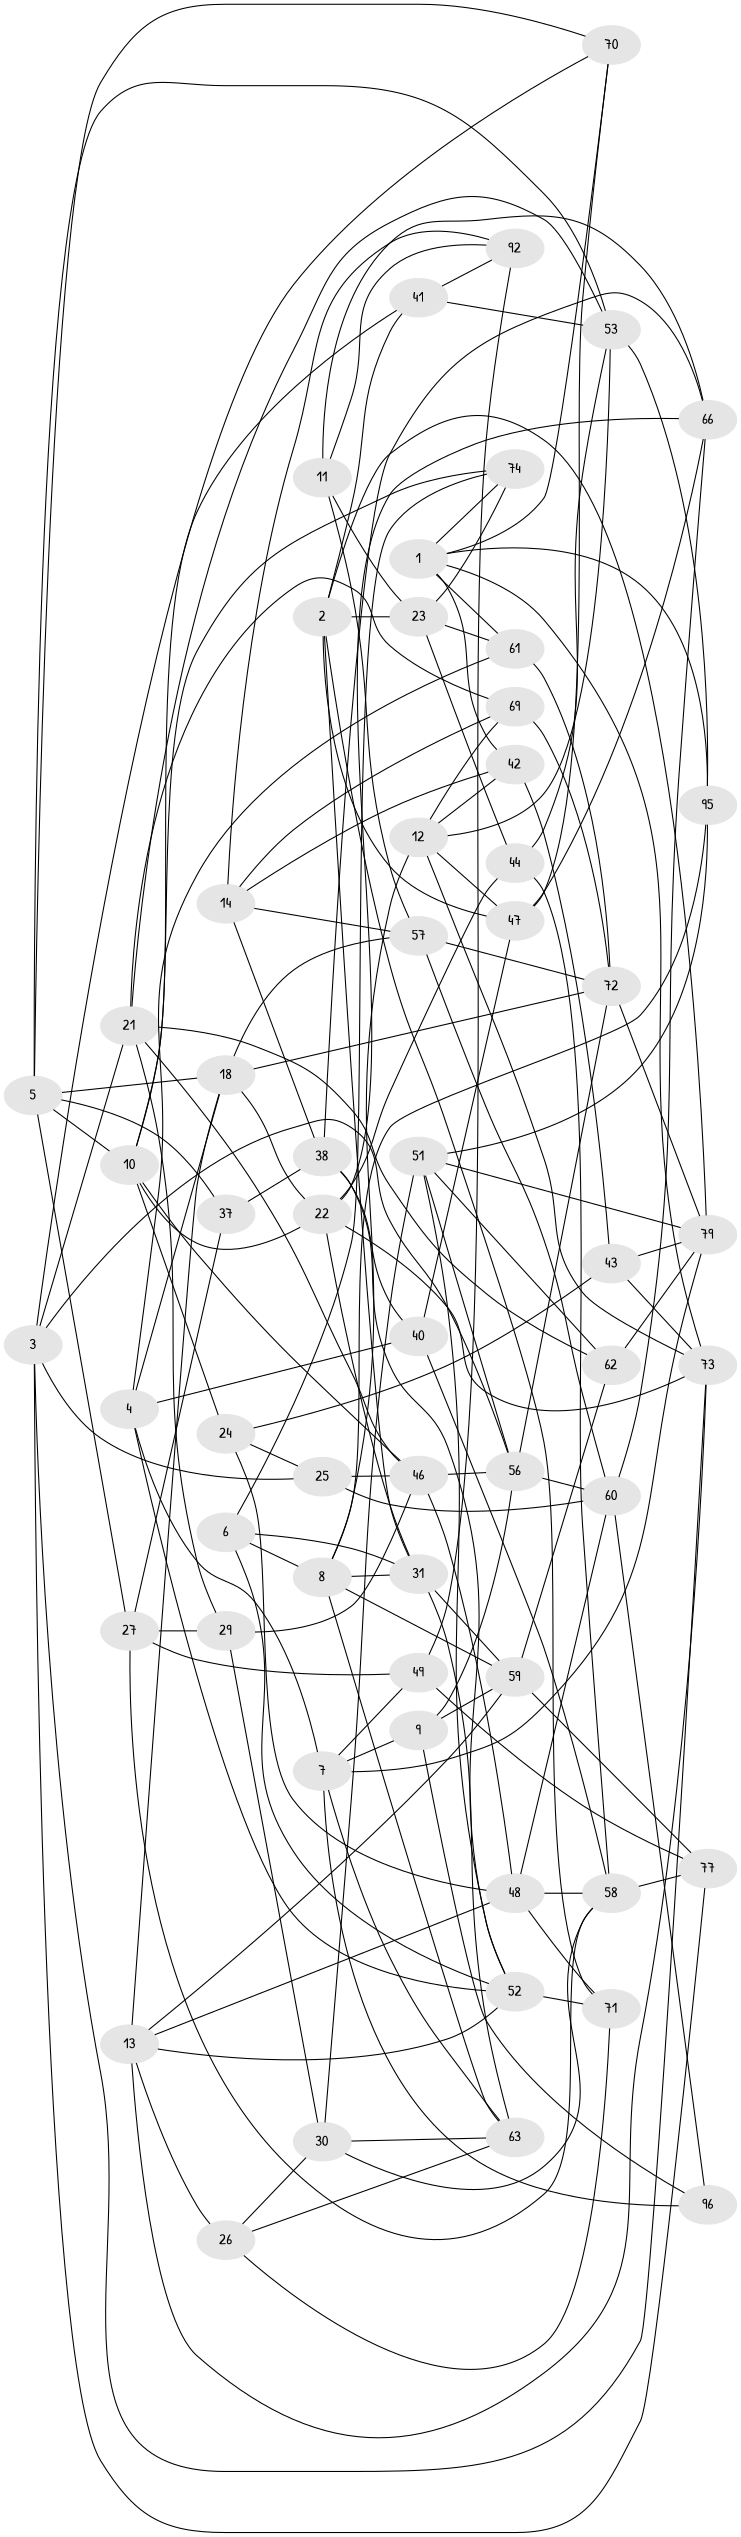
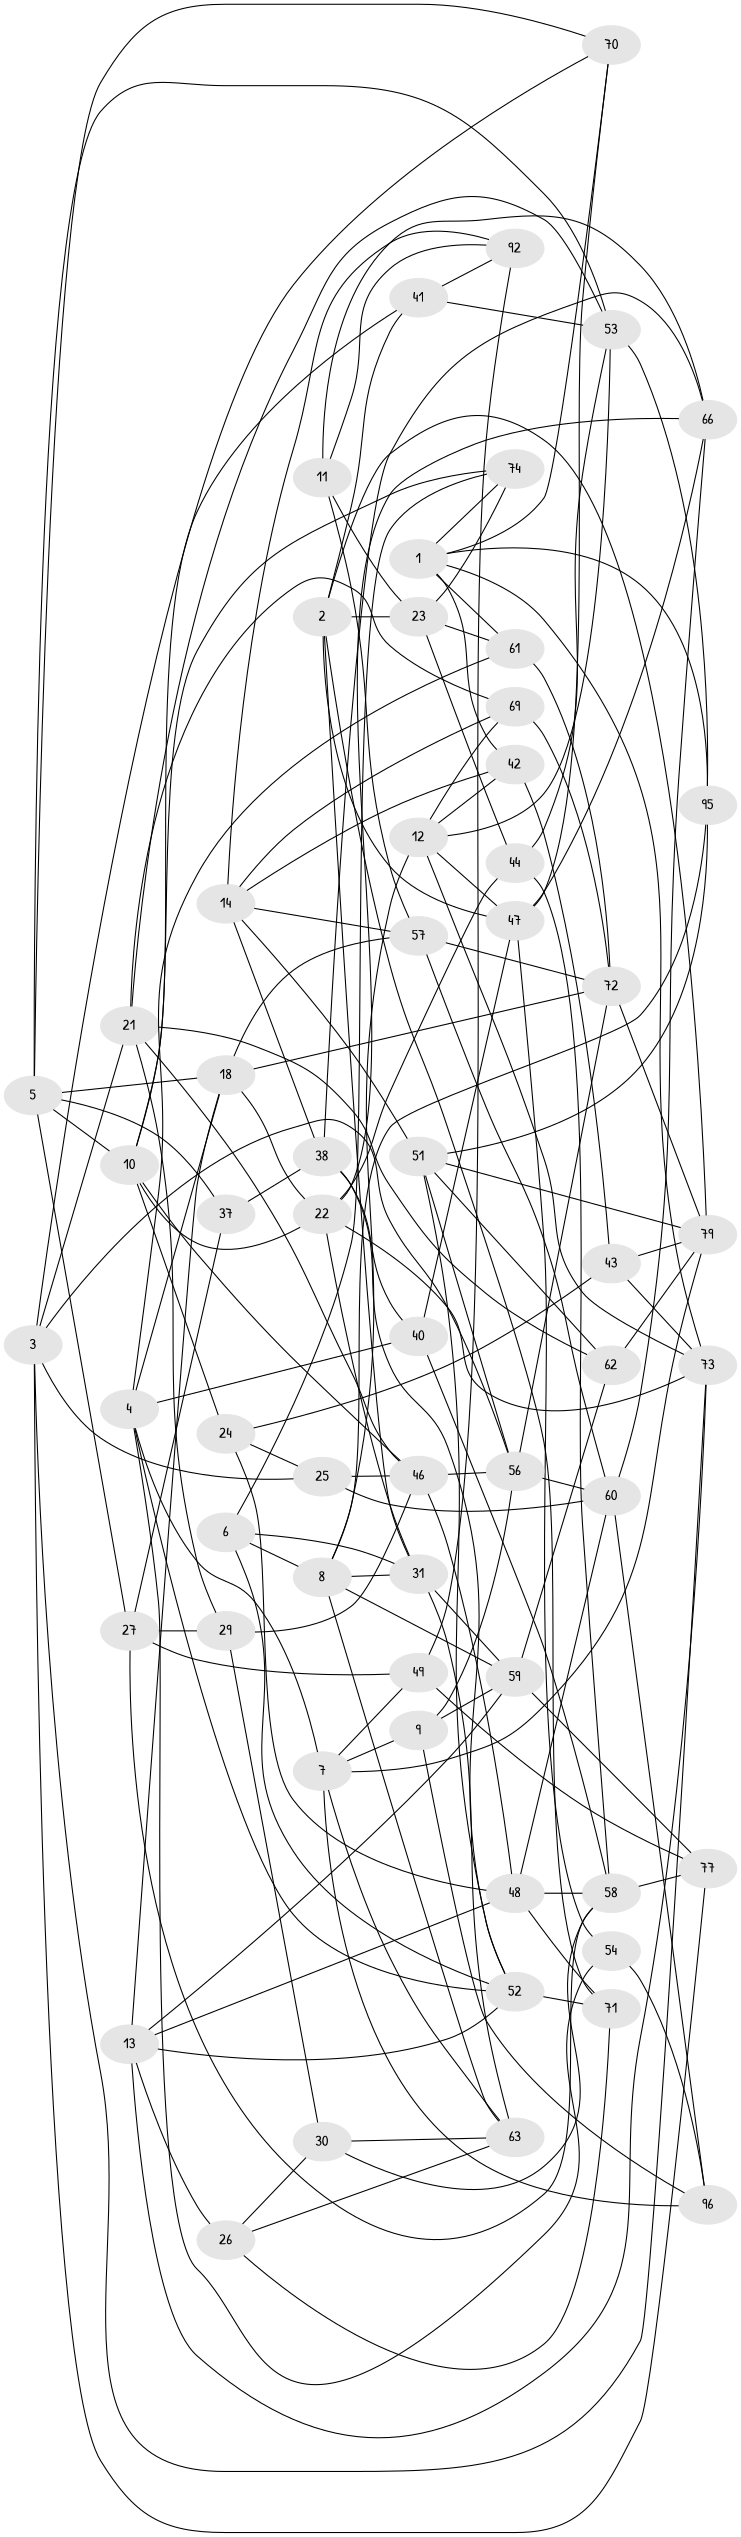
edge "51" -- "30": now "51" -- "14"
node "54": added
